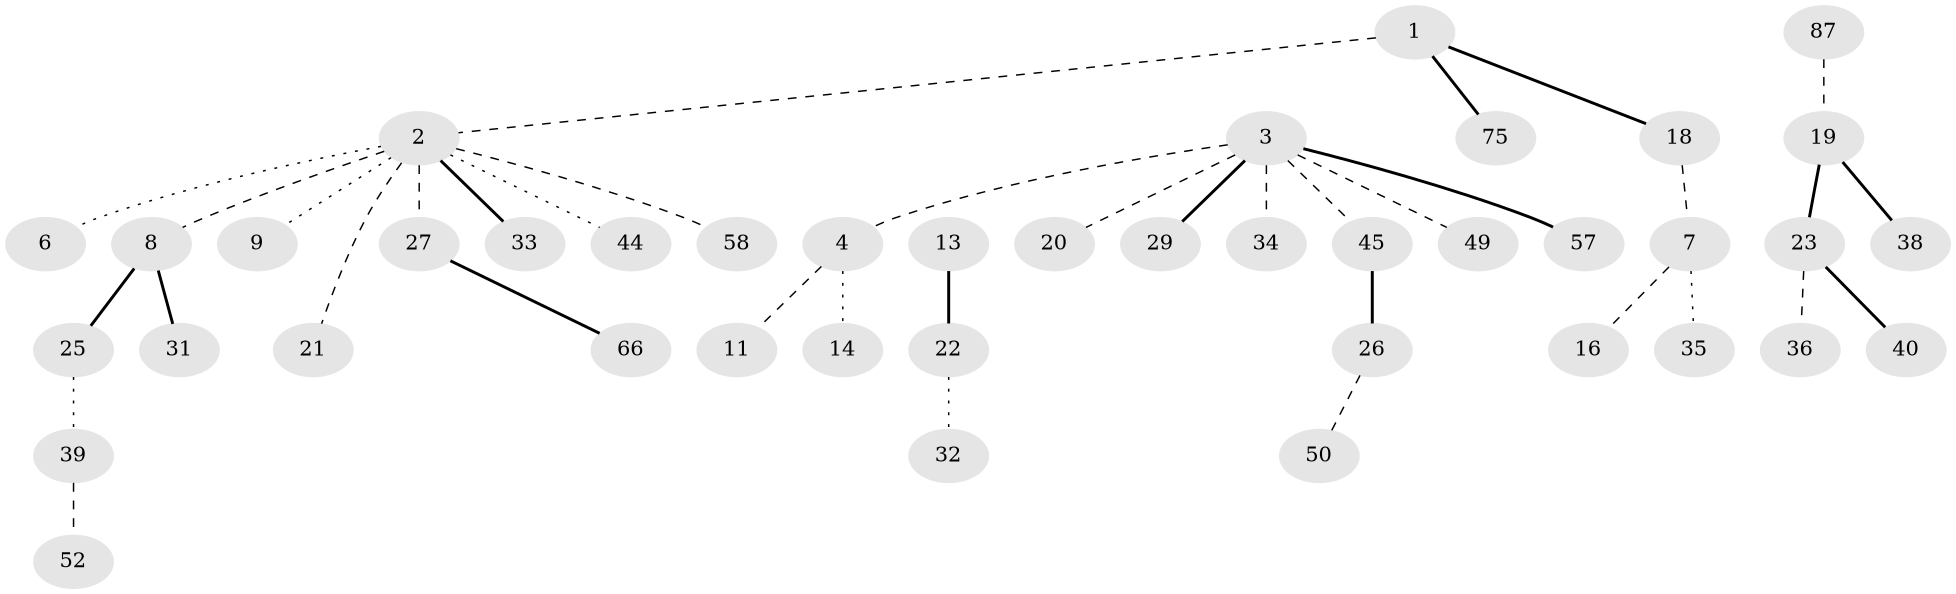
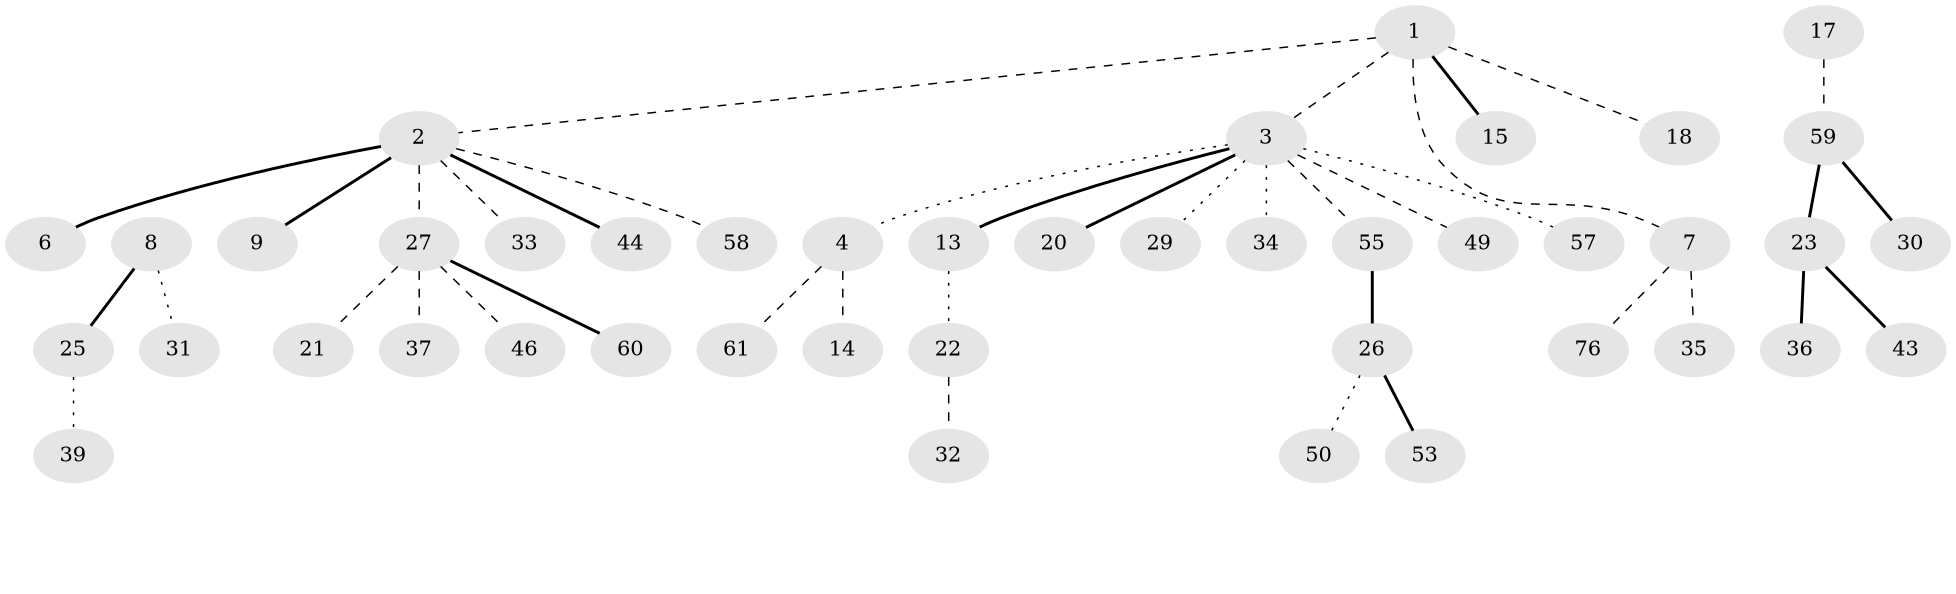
node "87": label "87" -> "17"
edge "1" -- "3": added
edge "1" -- "18": style bold -> dashed
node "75": label "75" -> "15"
node "19": label "19" -> "59"
edge "3" -- "4": style dashed -> dotted
edge "2" -- "6": style dotted -> bold
edge "3" -- "13": added
edge "3" -- "57": style bold -> dotted
edge "2" -- "8": removed
edge "2" -- "9": style dotted -> bold
edge "2" -- "33": style bold -> dashed
edge "2" -- "44": style dotted -> bold
edge "3" -- "20": style dashed -> bold
edge "3" -- "29": style bold -> dotted
edge "3" -- "34": style dashed -> dotted
edge "18" -- "7": now "1" -- "7"
edge "2" -- "21": now "27" -- "21"
node "45": label "45" -> "55"
node "38": label "38" -> "30"
edge "8" -- "31": style bold -> dotted
edge "4" -- "14": style dotted -> dashed
edge "13" -- "22": style bold -> dotted
edge "7" -- "35": style dotted -> dashed
edge "23" -- "36": style dashed -> bold
node "37": added
node "46": added
node "66": label "66" -> "60"
node "11": label "11" -> "61"
node "16": label "16" -> "76"
node "40": label "40" -> "43"
edge "22" -- "32": style dotted -> dashed
edge "26" -- "50": style dashed -> dotted
node "53": added
node "52": removed
